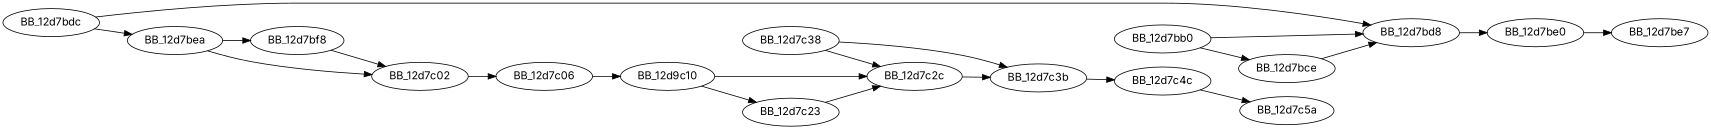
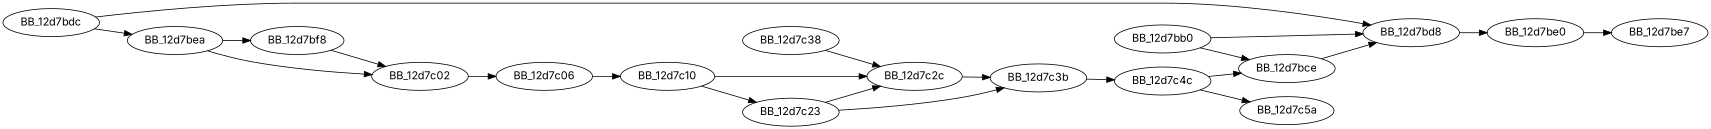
edge "BB_12d7c38" -> "BB_12d7c3b": now "BB_12d7c23" -> "BB_12d7c3b"
edge "BB_12d7c4c" -> "BB_12d7bce": added
node "BB_12d9c10": label "BB_12d9c10" -> "BB_12d7c10"
